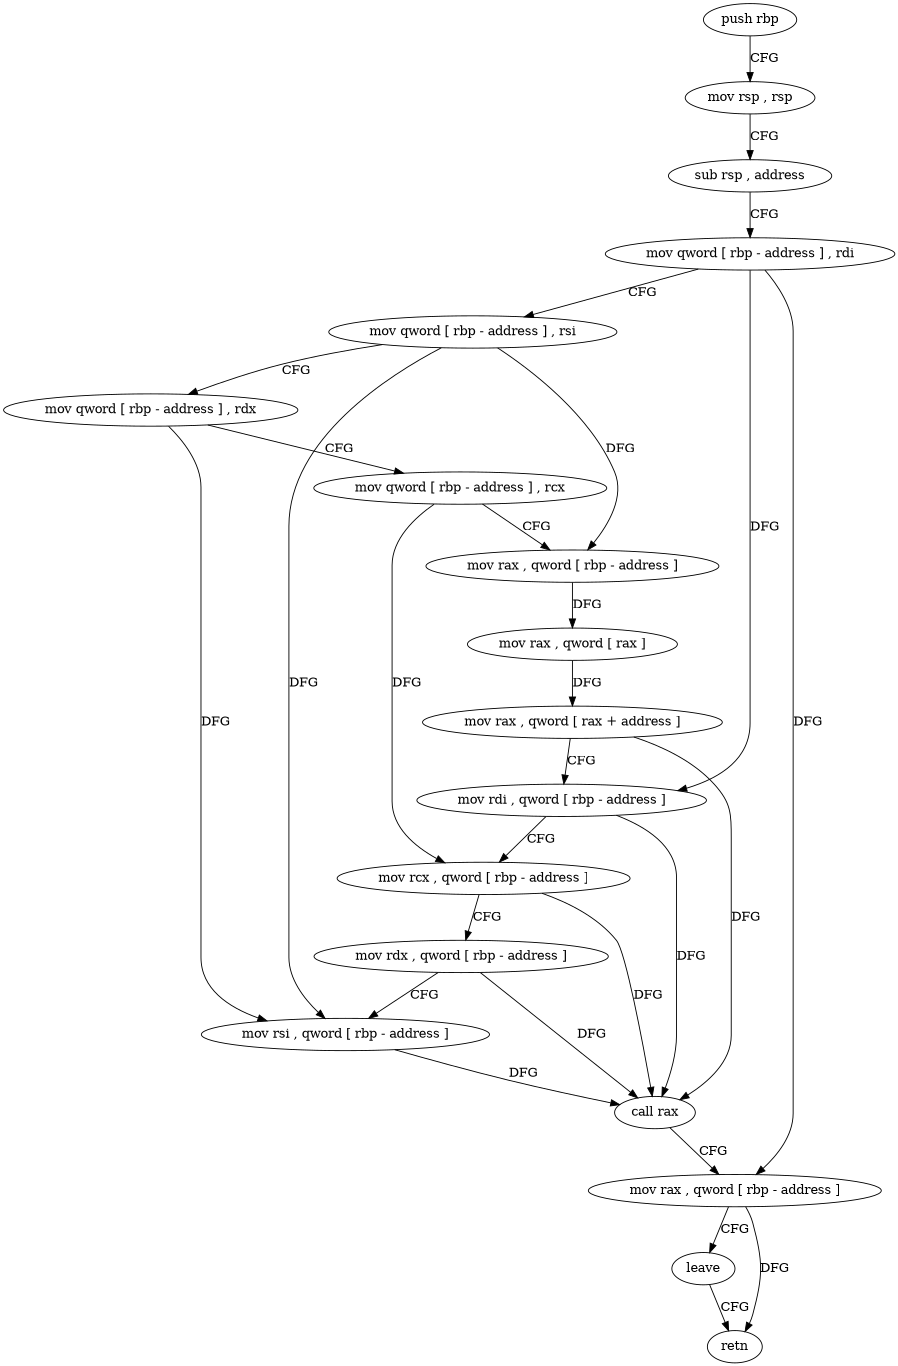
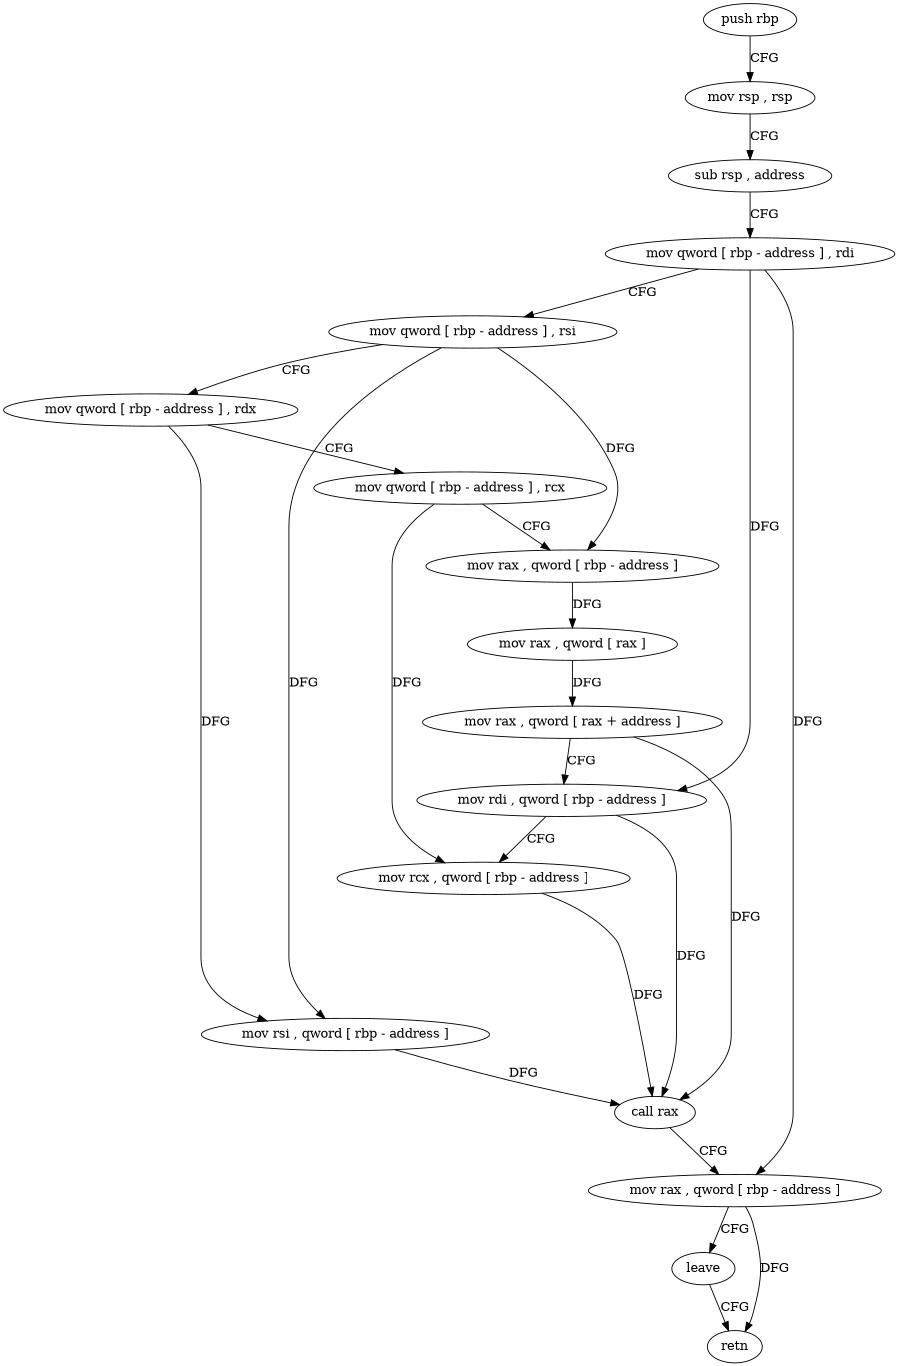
node "mov rdx , qword [ rbp - address ]": removed
